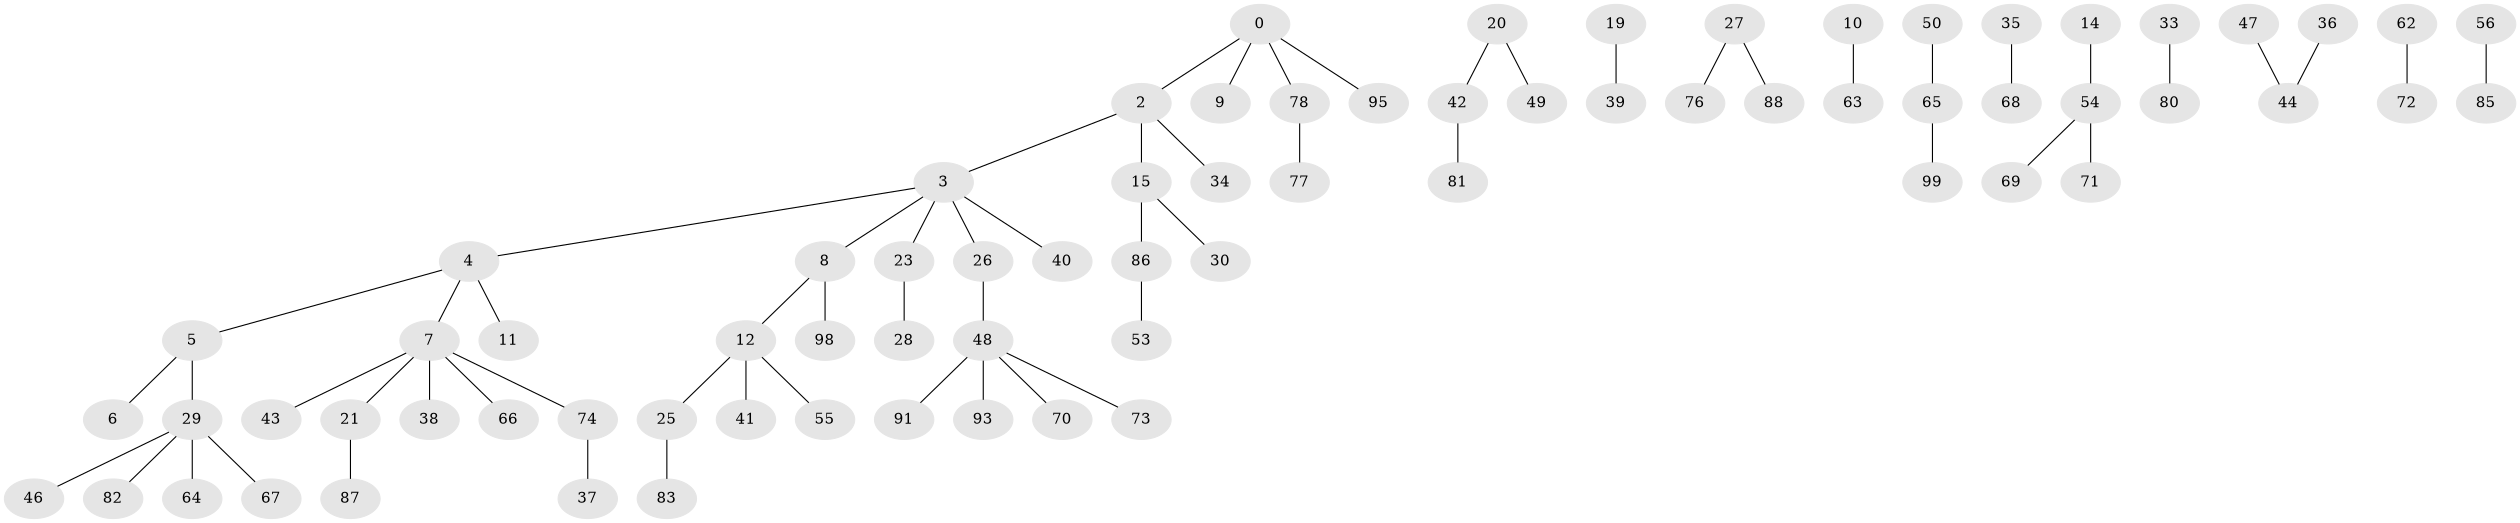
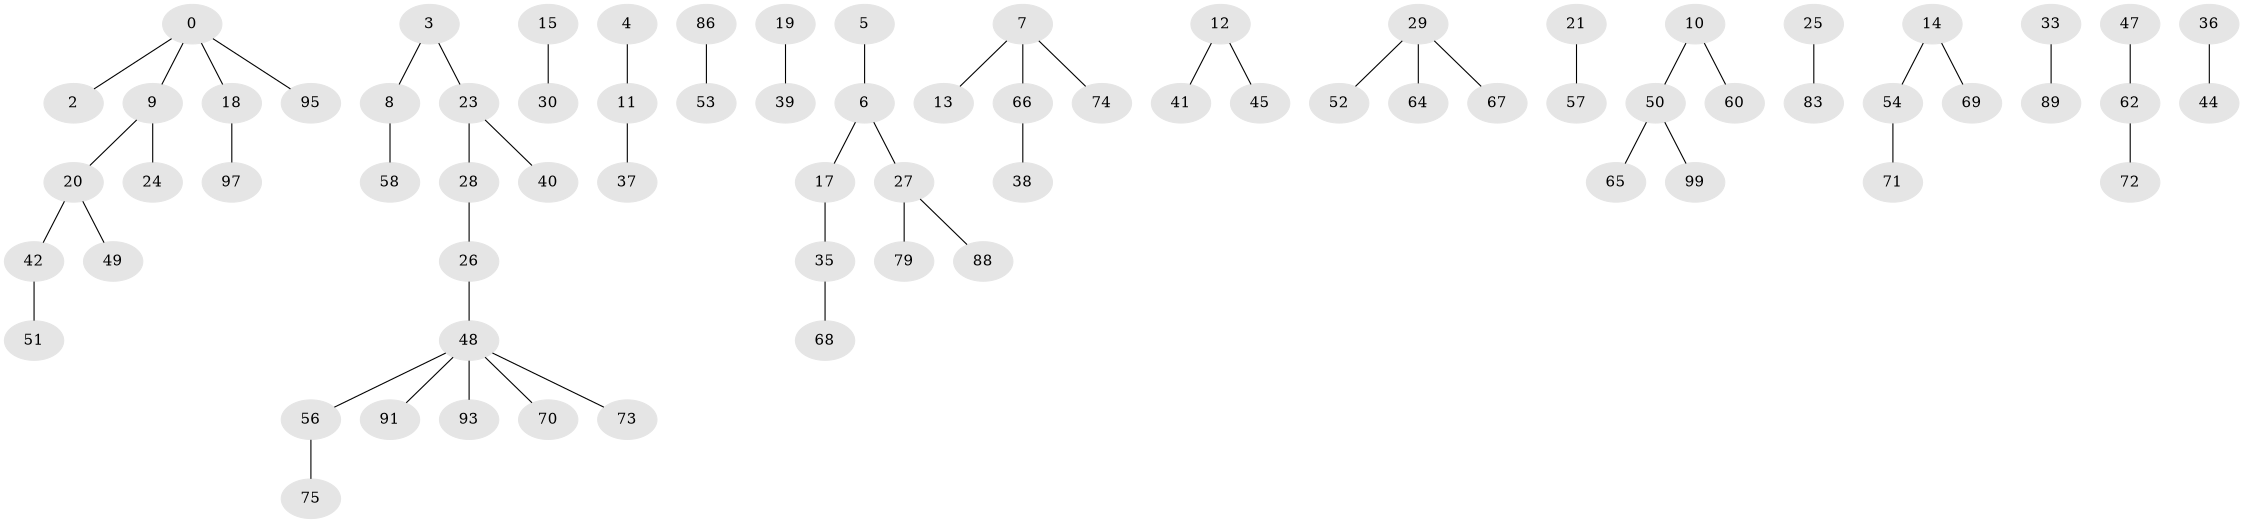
edge "10" -- "50": added
edge "47" -- "44": now "47" -- "62"
node "78": label "78" -> "18"
node "76": label "76" -> "79"
node "63": label "63" -> "60"
node "80": label "80" -> "89"
node "85": label "85" -> "75"
edge "9" -- "20": added
edge "6" -- "27": added
edge "2" -- "3": removed
edge "2" -- "15": removed
edge "65" -- "99": now "50" -- "99"
edge "54" -- "69": now "14" -- "69"
node "24": added
node "17": added
node "34": removed
node "77": label "77" -> "97"
node "81": label "81" -> "51"
edge "3" -- "4": removed
edge "3" -- "26": now "28" -- "26"
edge "3" -- "40": now "23" -- "40"
edge "15" -- "86": removed
edge "4" -- "5": removed
edge "4" -- "7": removed
edge "8" -- "12": removed
node "98": label "98" -> "58"
edge "5" -- "29": removed
edge "48" -- "56": added
edge "7" -- "21": removed
edge "7" -- "38": now "66" -- "38"
edge "12" -- "25": removed
node "43": label "43" -> "13"
node "55": label "55" -> "45"
edge "74" -- "37": now "11" -- "37"
node "46": removed
node "82": label "82" -> "52"
node "87": label "87" -> "57"
